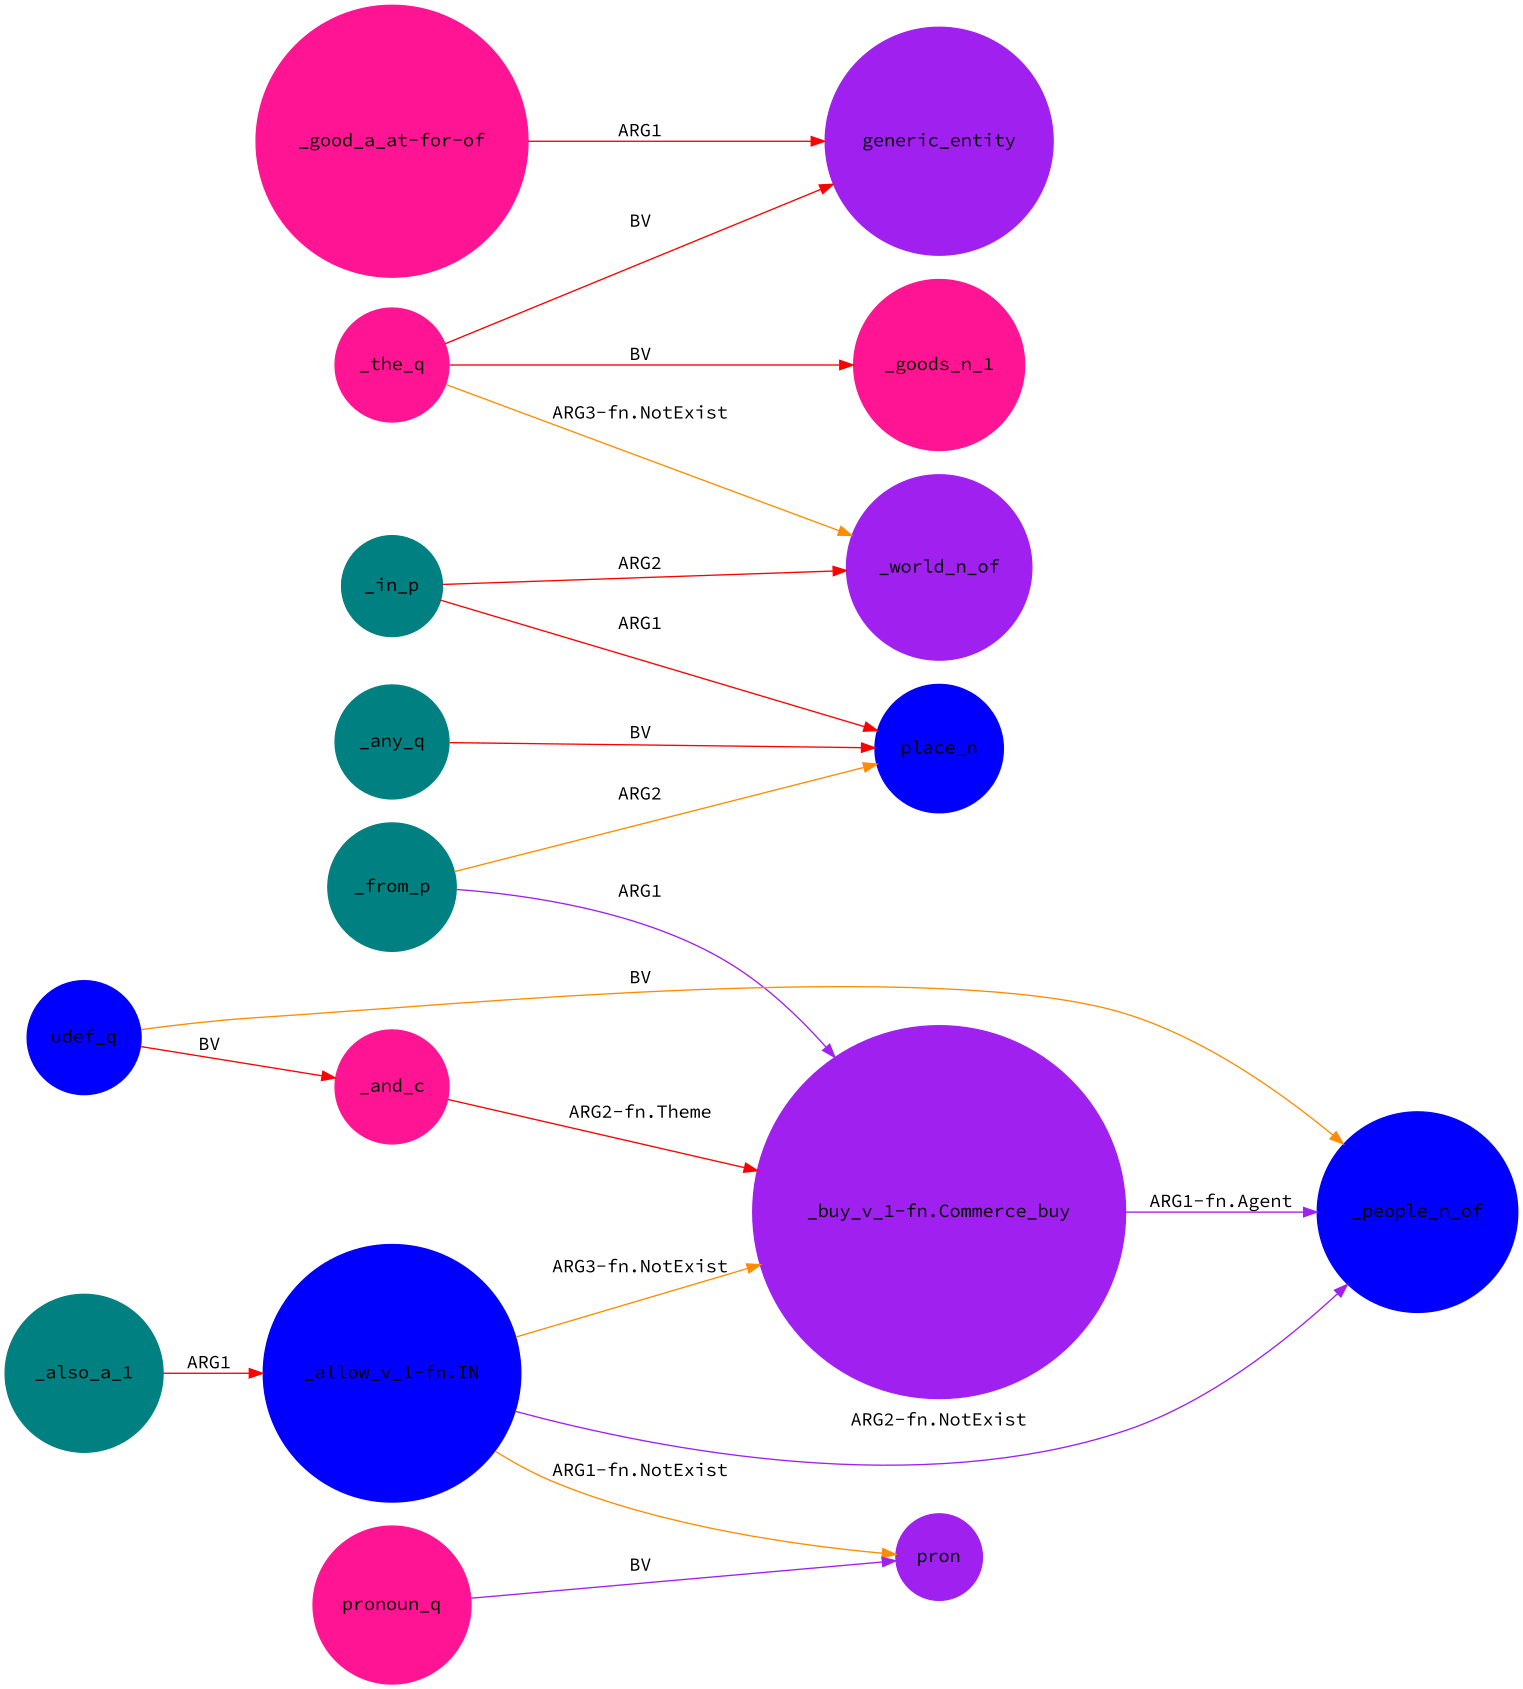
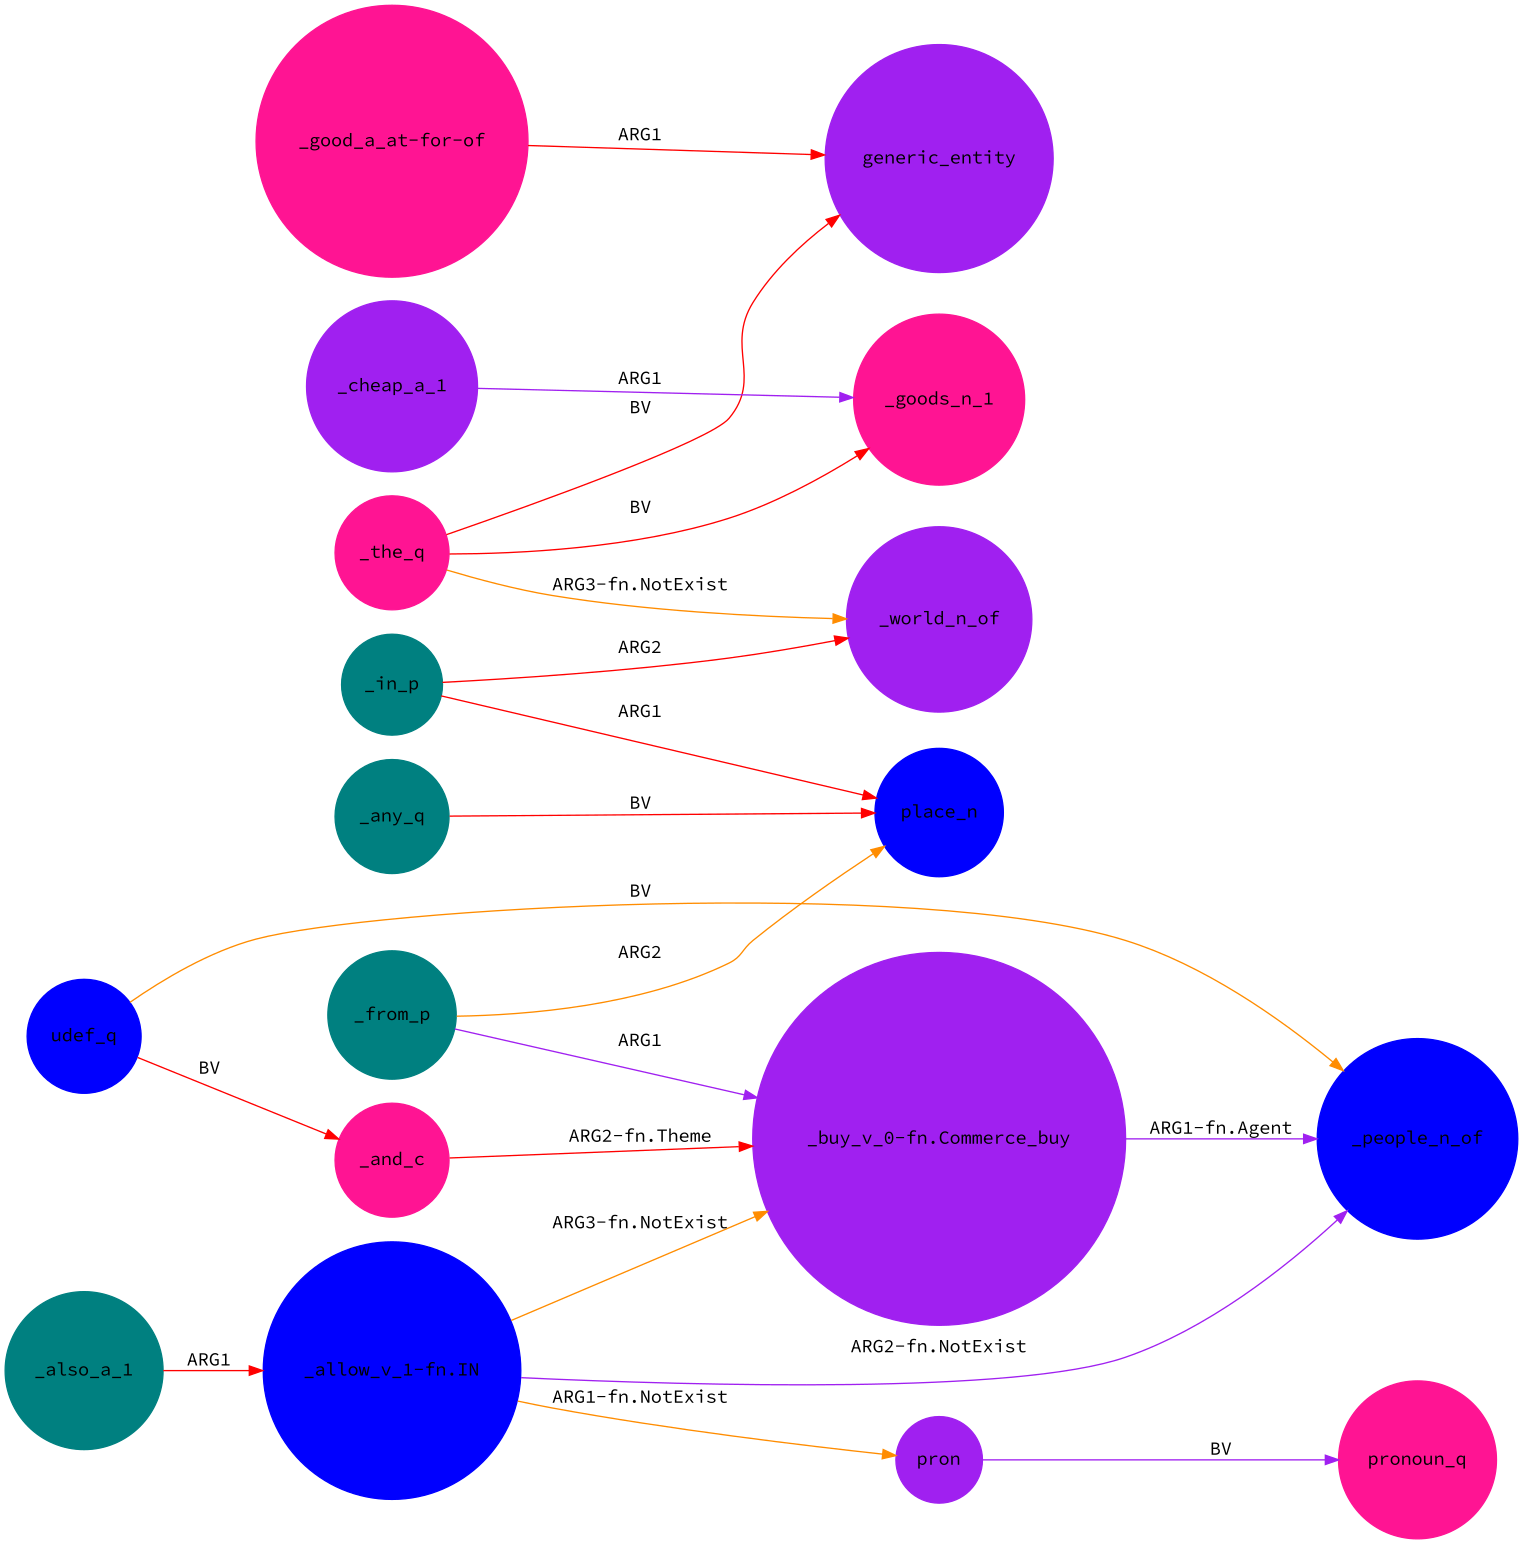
node "_cheap_a_1": added
node "_buy_v_1-fn.Commerce_buy": label "_buy_v_1-fn.Commerce_buy" -> "_buy_v_0-fn.Commerce_buy"
edge "pronoun_q" -> "pron": reversed
